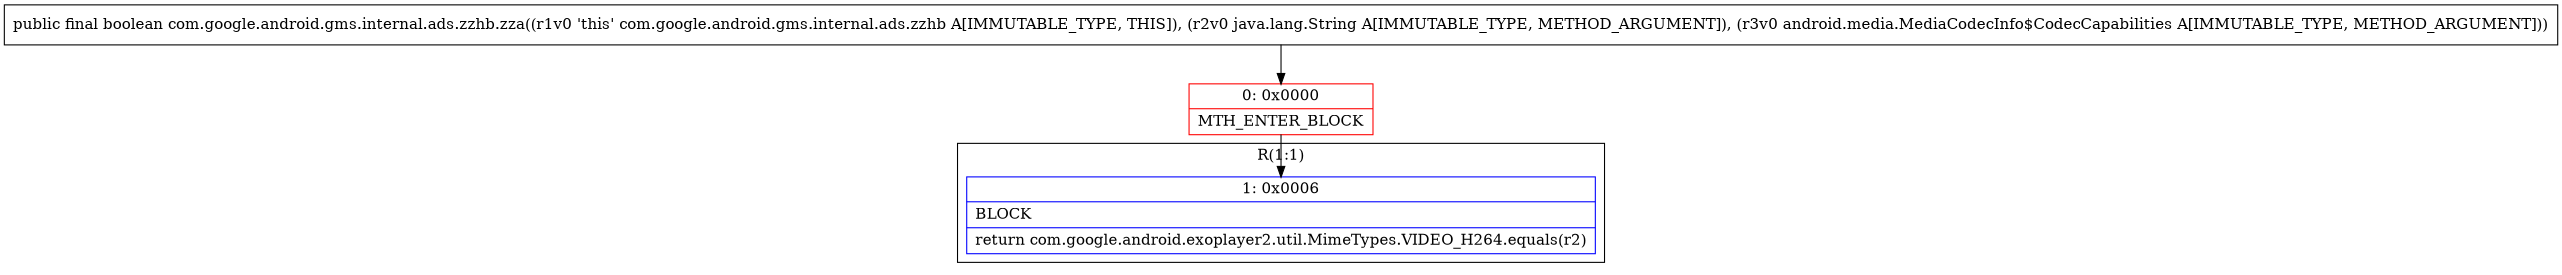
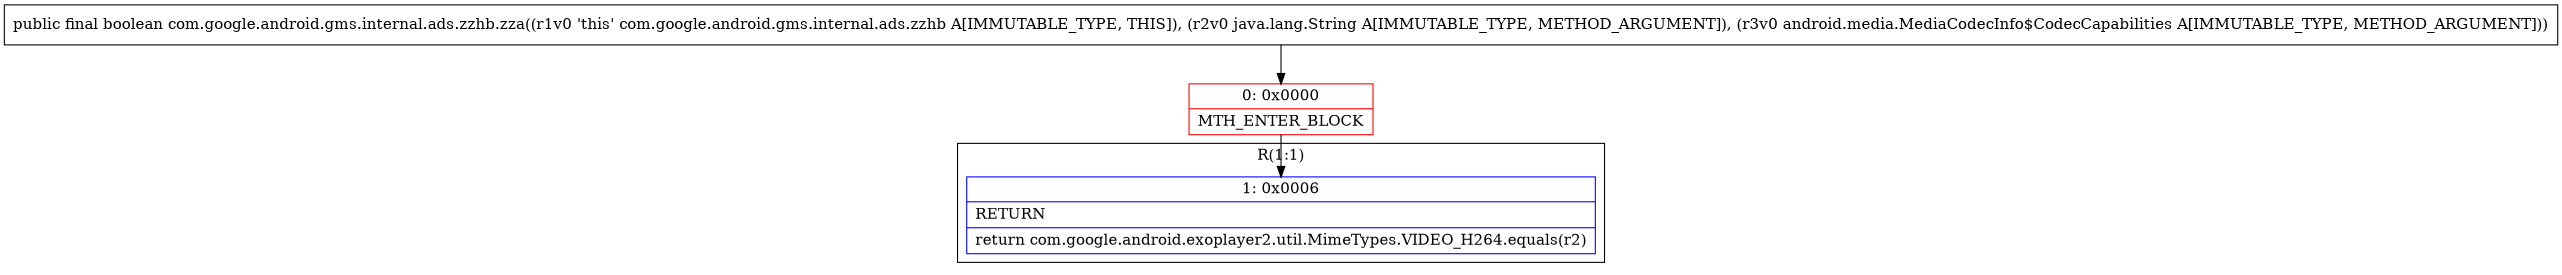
node "1: 0x0006": text "BLOCK" -> "RETURN"
